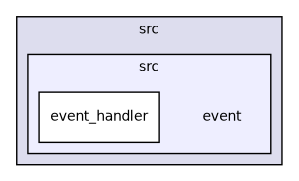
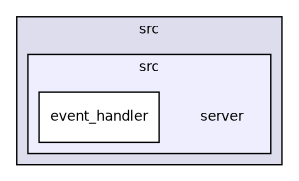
node "event": label "event" -> "server"
